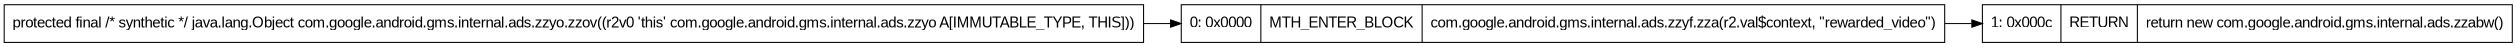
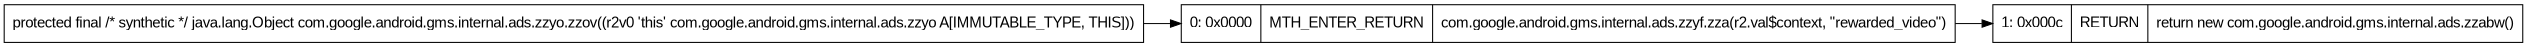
node "0: 0x0000": text "MTH_ENTER_BLOCK" -> "MTH_ENTER_RETURN"
